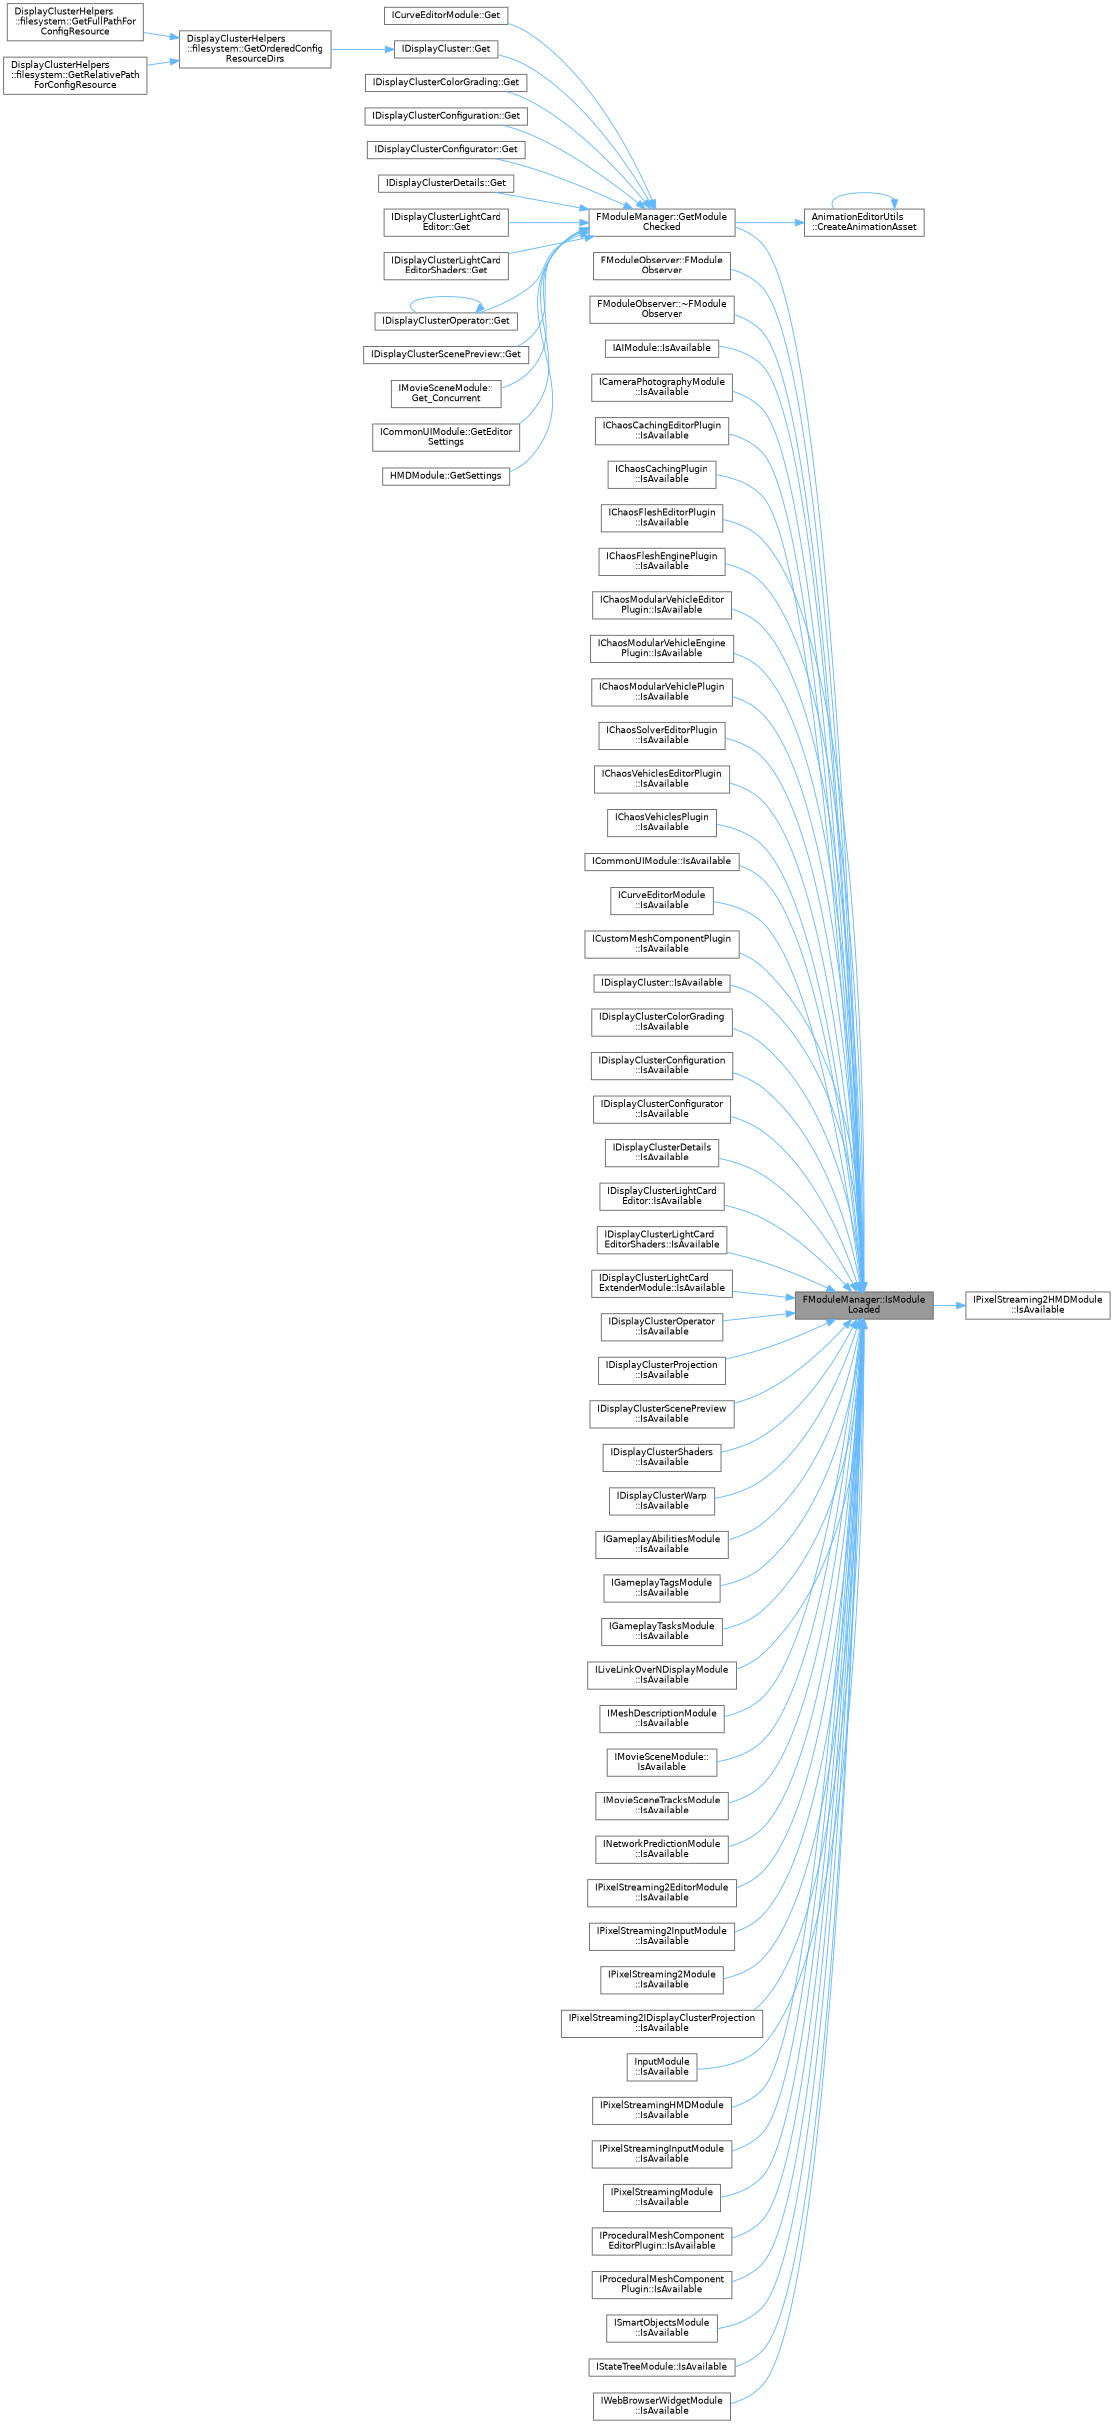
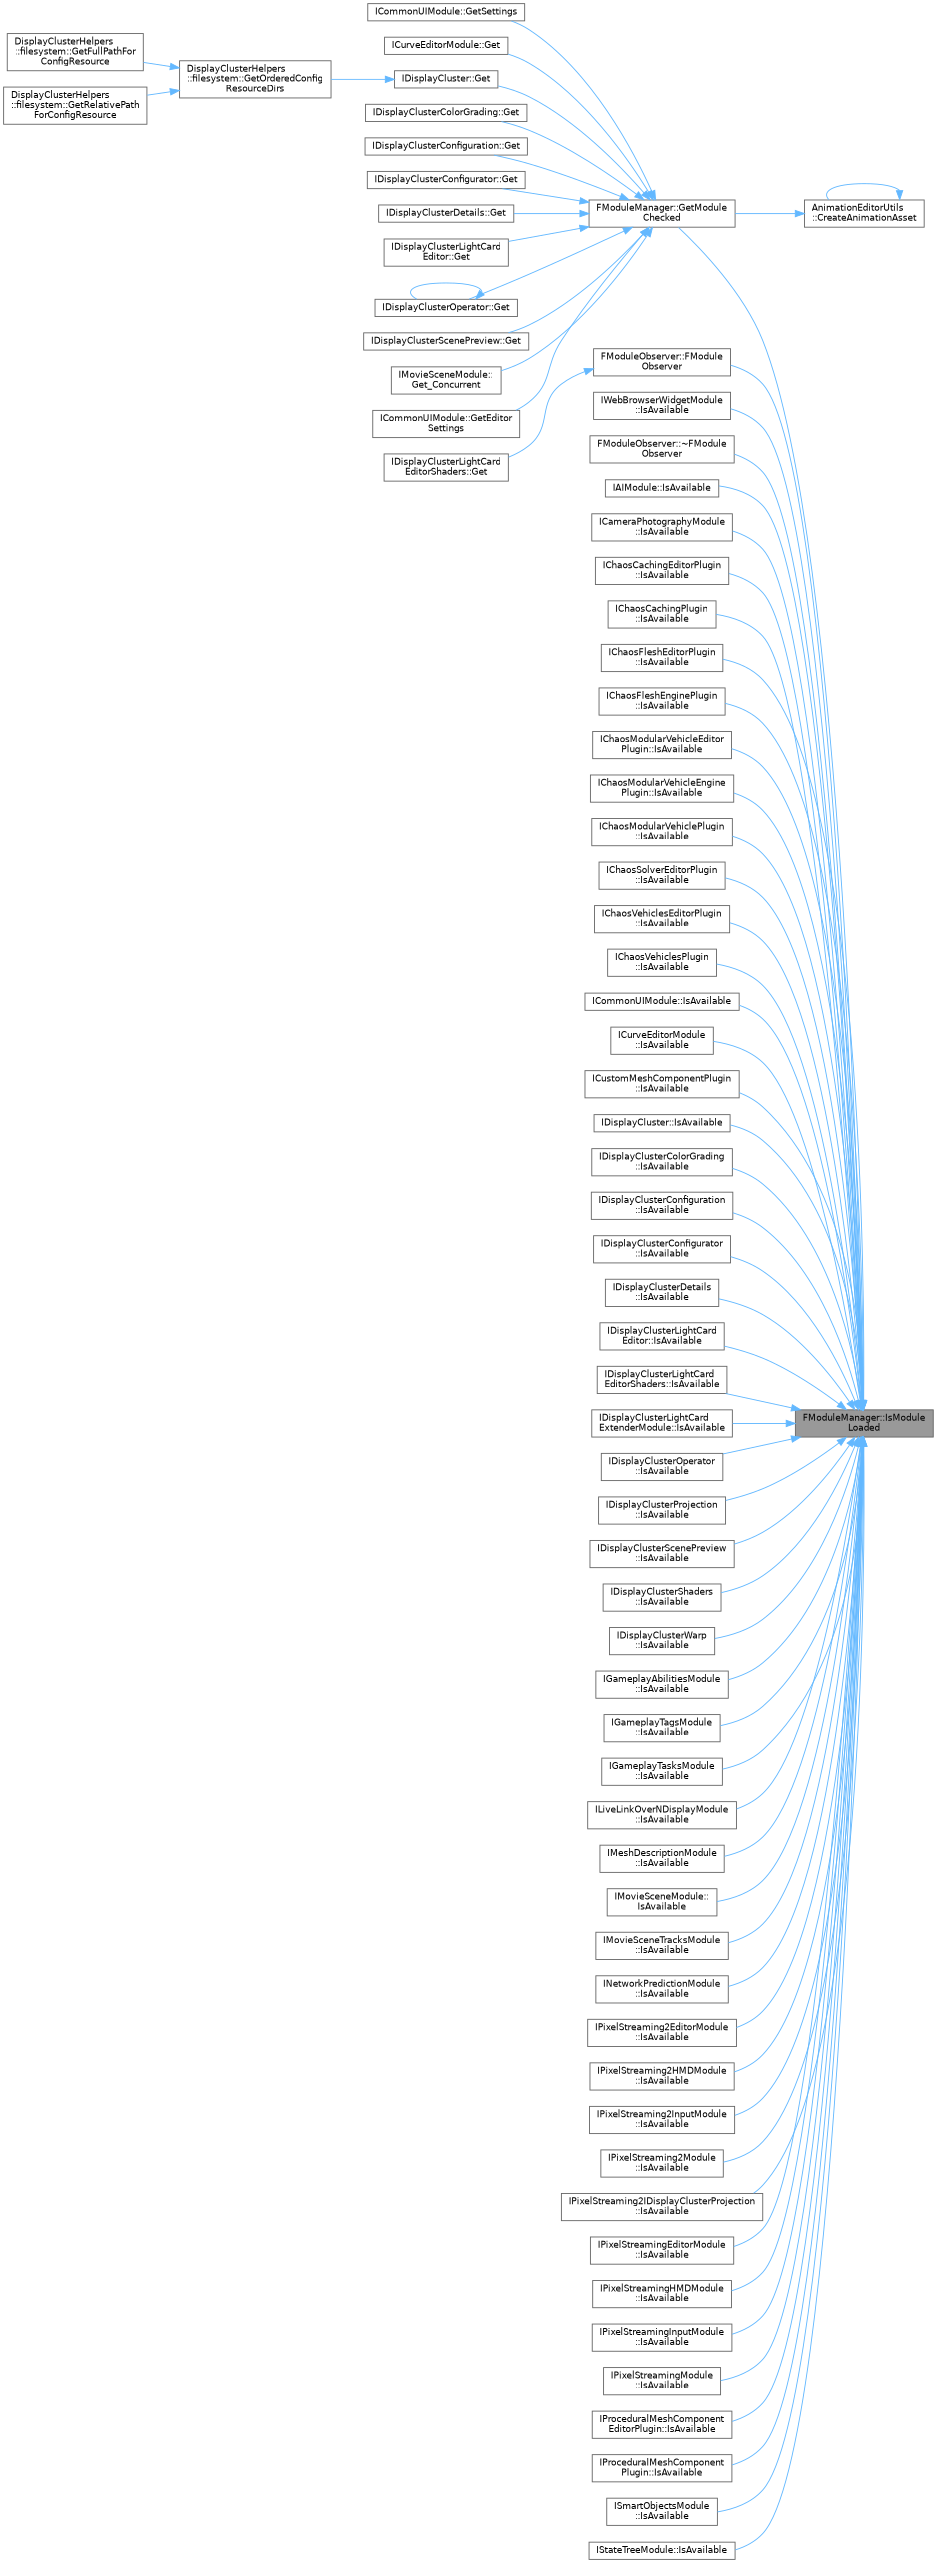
edge "IDisplayClusterLightCard EditorShaders::Get" -> "FModuleManager::GetModule Checked": now "IDisplayClusterLightCard EditorShaders::Get" -> "FModuleObserver::FModule Observer"
node "HMDModule::GetSettings": label "HMDModule::GetSettings" -> "ICommonUIModule::GetSettings"
edge "FModuleManager::IsModule Loaded" -> "IPixelStreaming2HMDModule ::IsAvailable": reversed
node "InputModule ::IsAvailable": label "InputModule ::IsAvailable" -> "IPixelStreamingEditorModule ::IsAvailable"
